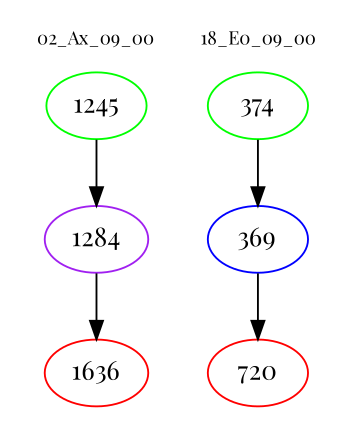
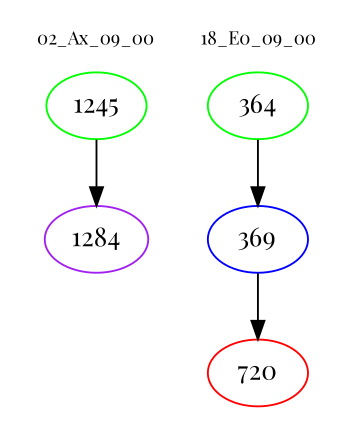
node "374": label "374" -> "364"
node "1636": removed
